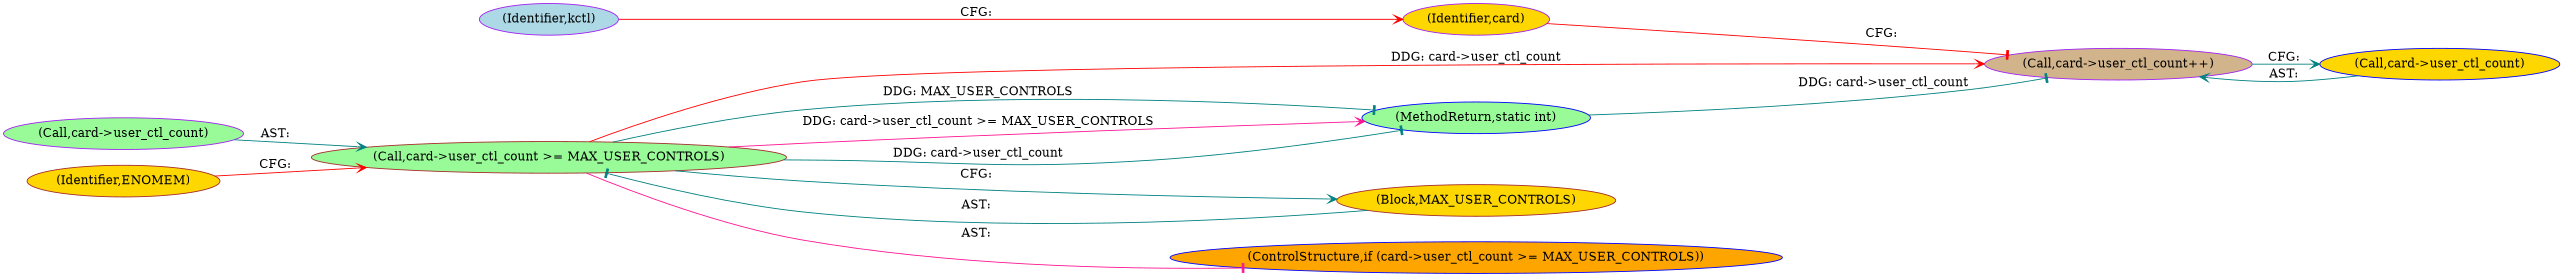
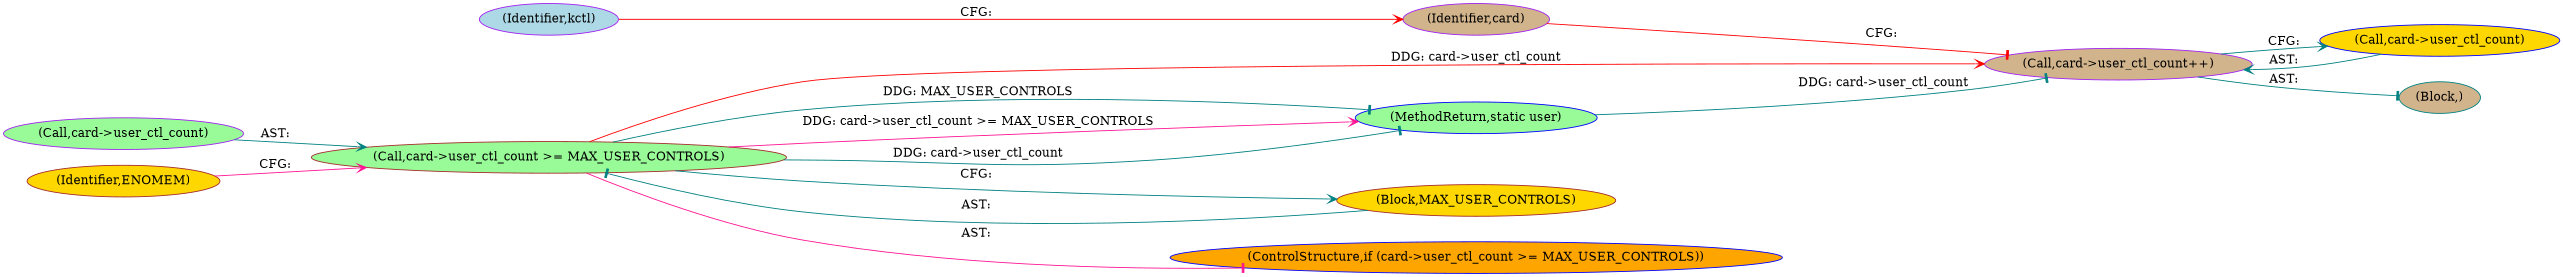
node "(Identifier,card)": fillcolor gold -> tan
node "(Block,)": added
node "(MethodReturn,static int)": label "(MethodReturn,static int)" -> "(MethodReturn,static user)"
edge "(Identifier,ENOMEM)" -> "(Call,card->user_ctl_count >= MAX_USER_CONTROLS)": color red -> deeppink
